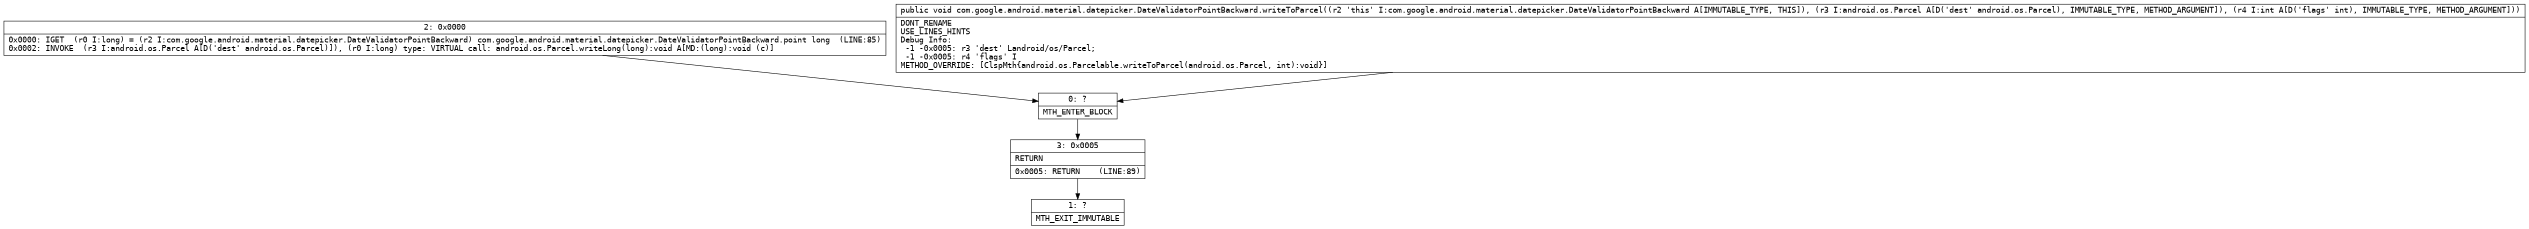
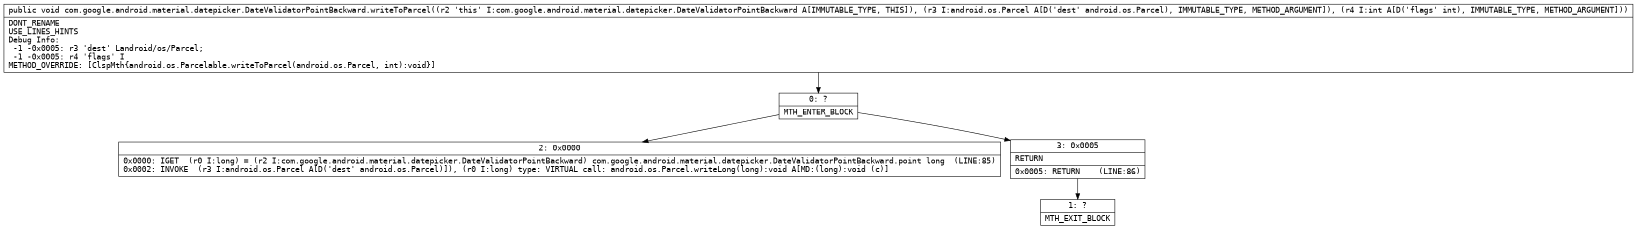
edge "2: 0x0000" -> "0: ?": reversed
node "3: 0x0005": text "0x0005: RETURN    (LINE:89)" -> "0x0005: RETURN    (LINE:86)"
node "1: ?": text "MTH_EXIT_IMMUTABLE" -> "MTH_EXIT_BLOCK"
